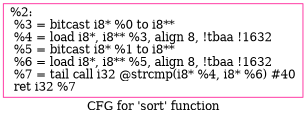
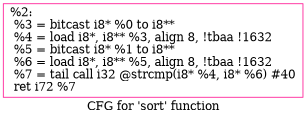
node "%2:": text "ret i32 %7" -> "ret i72 %7"
